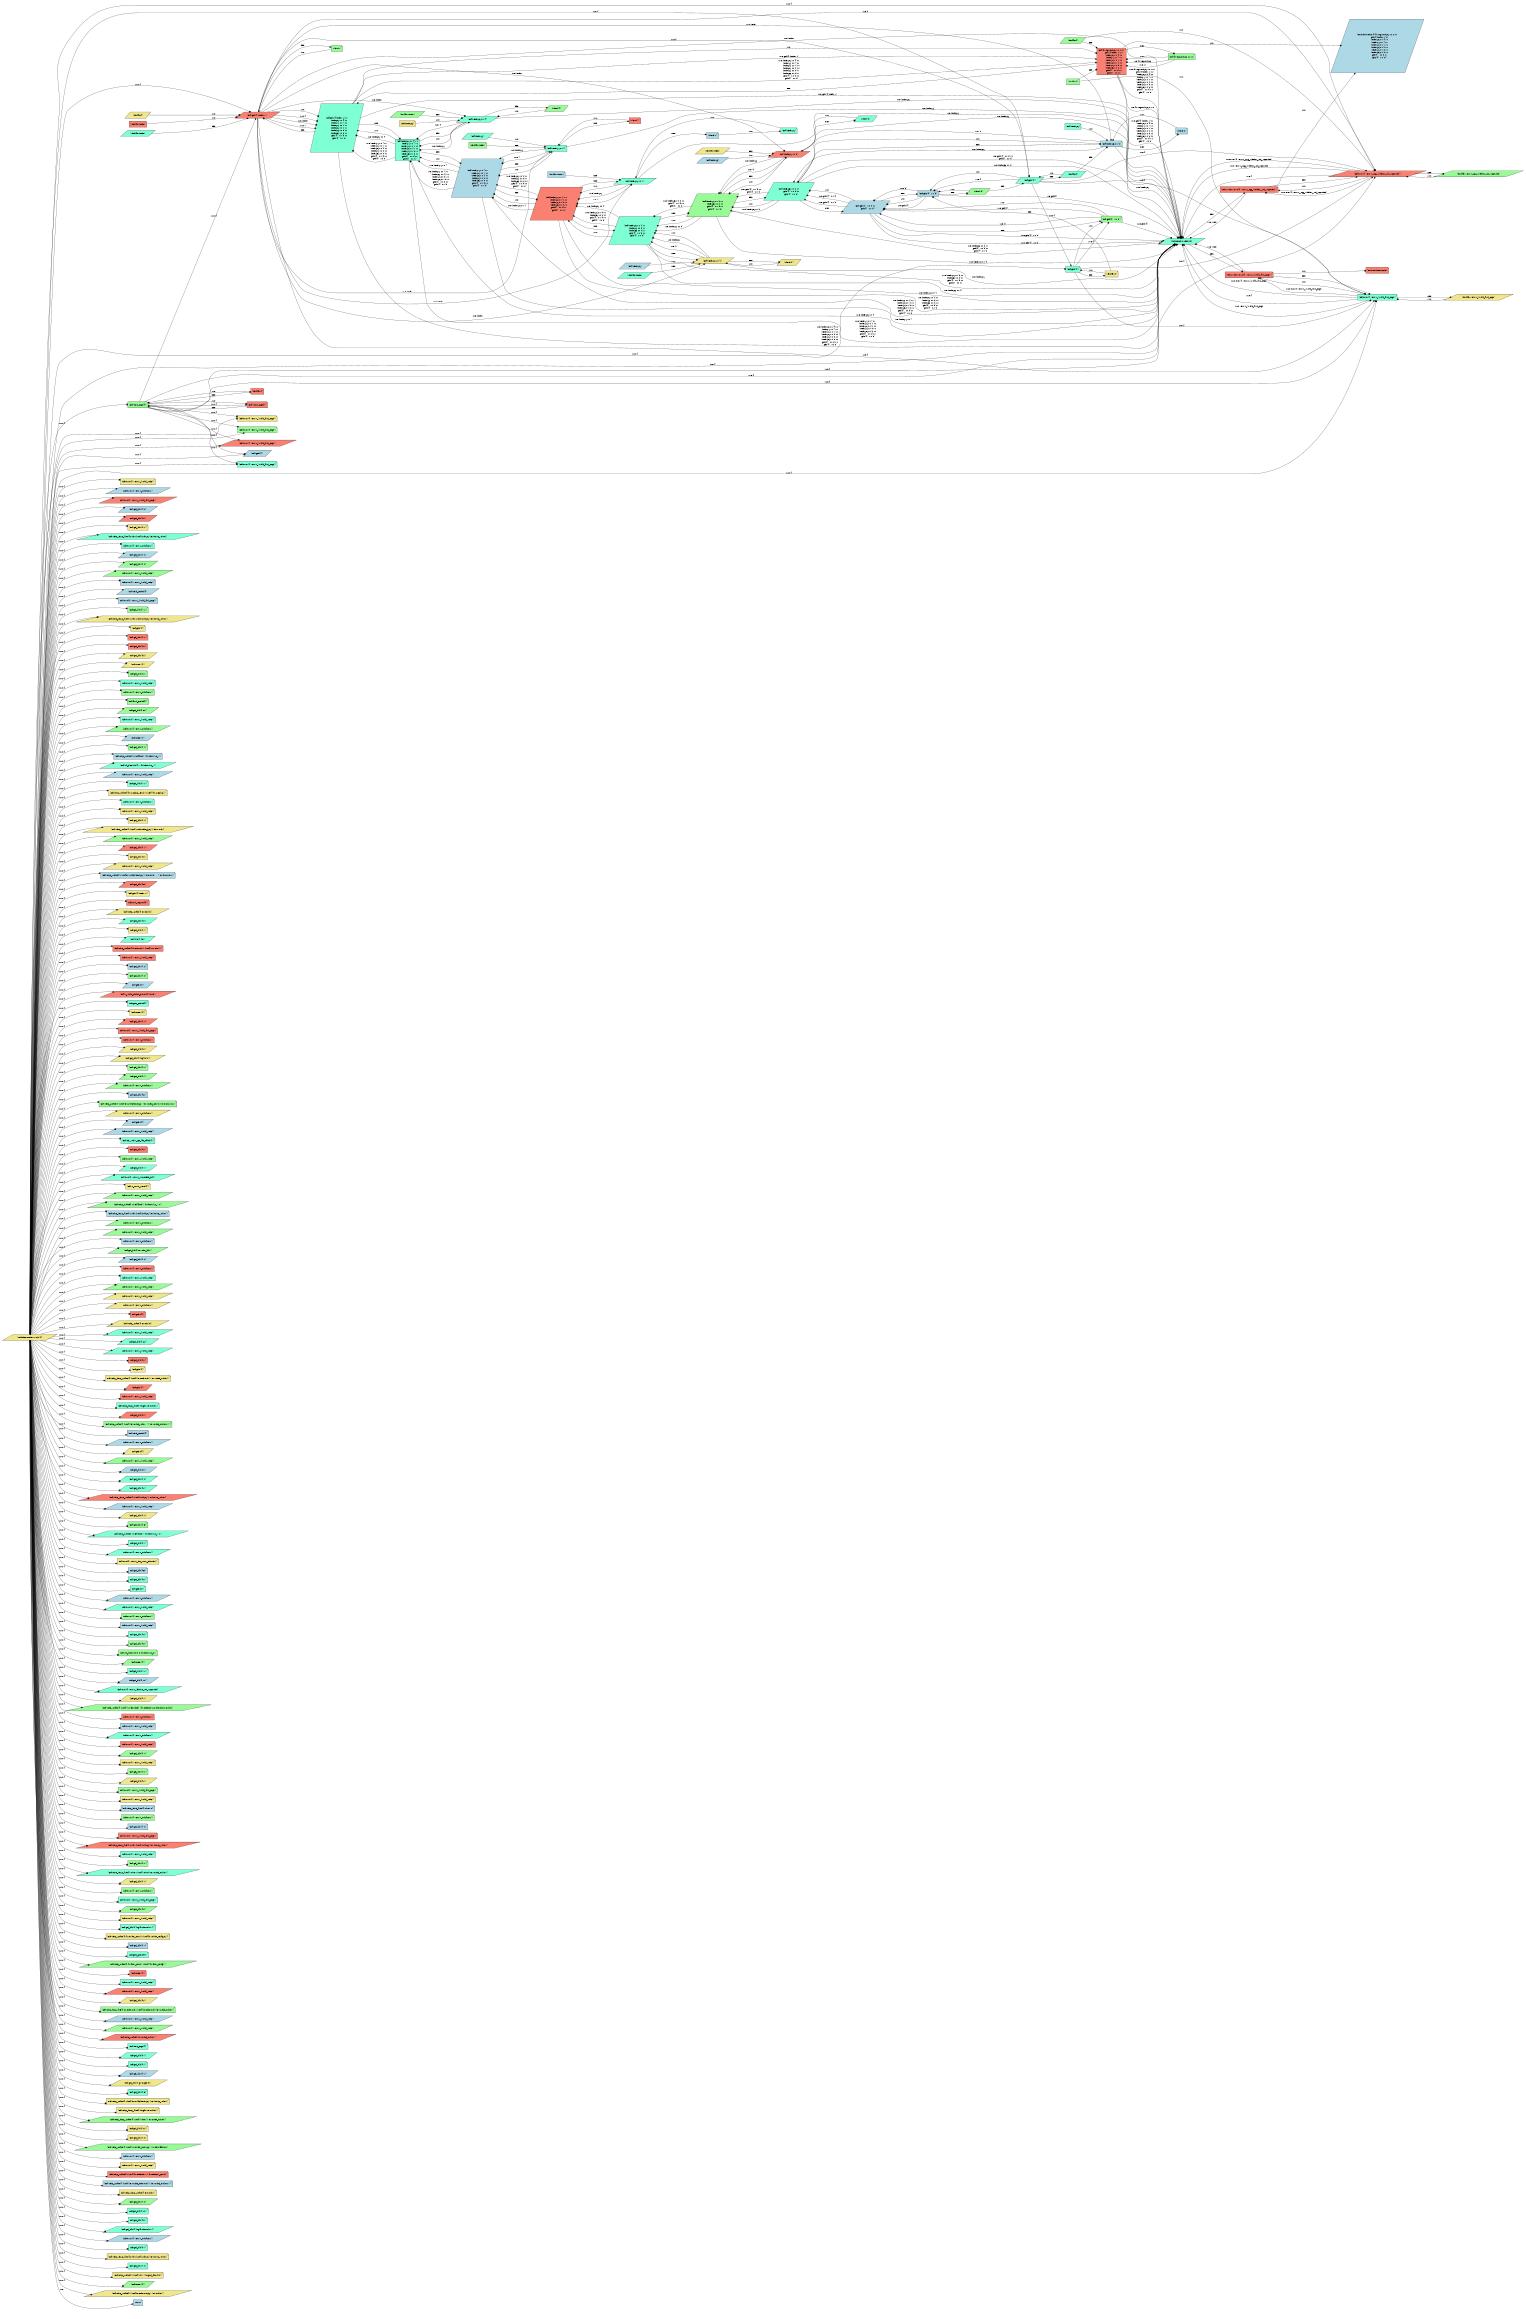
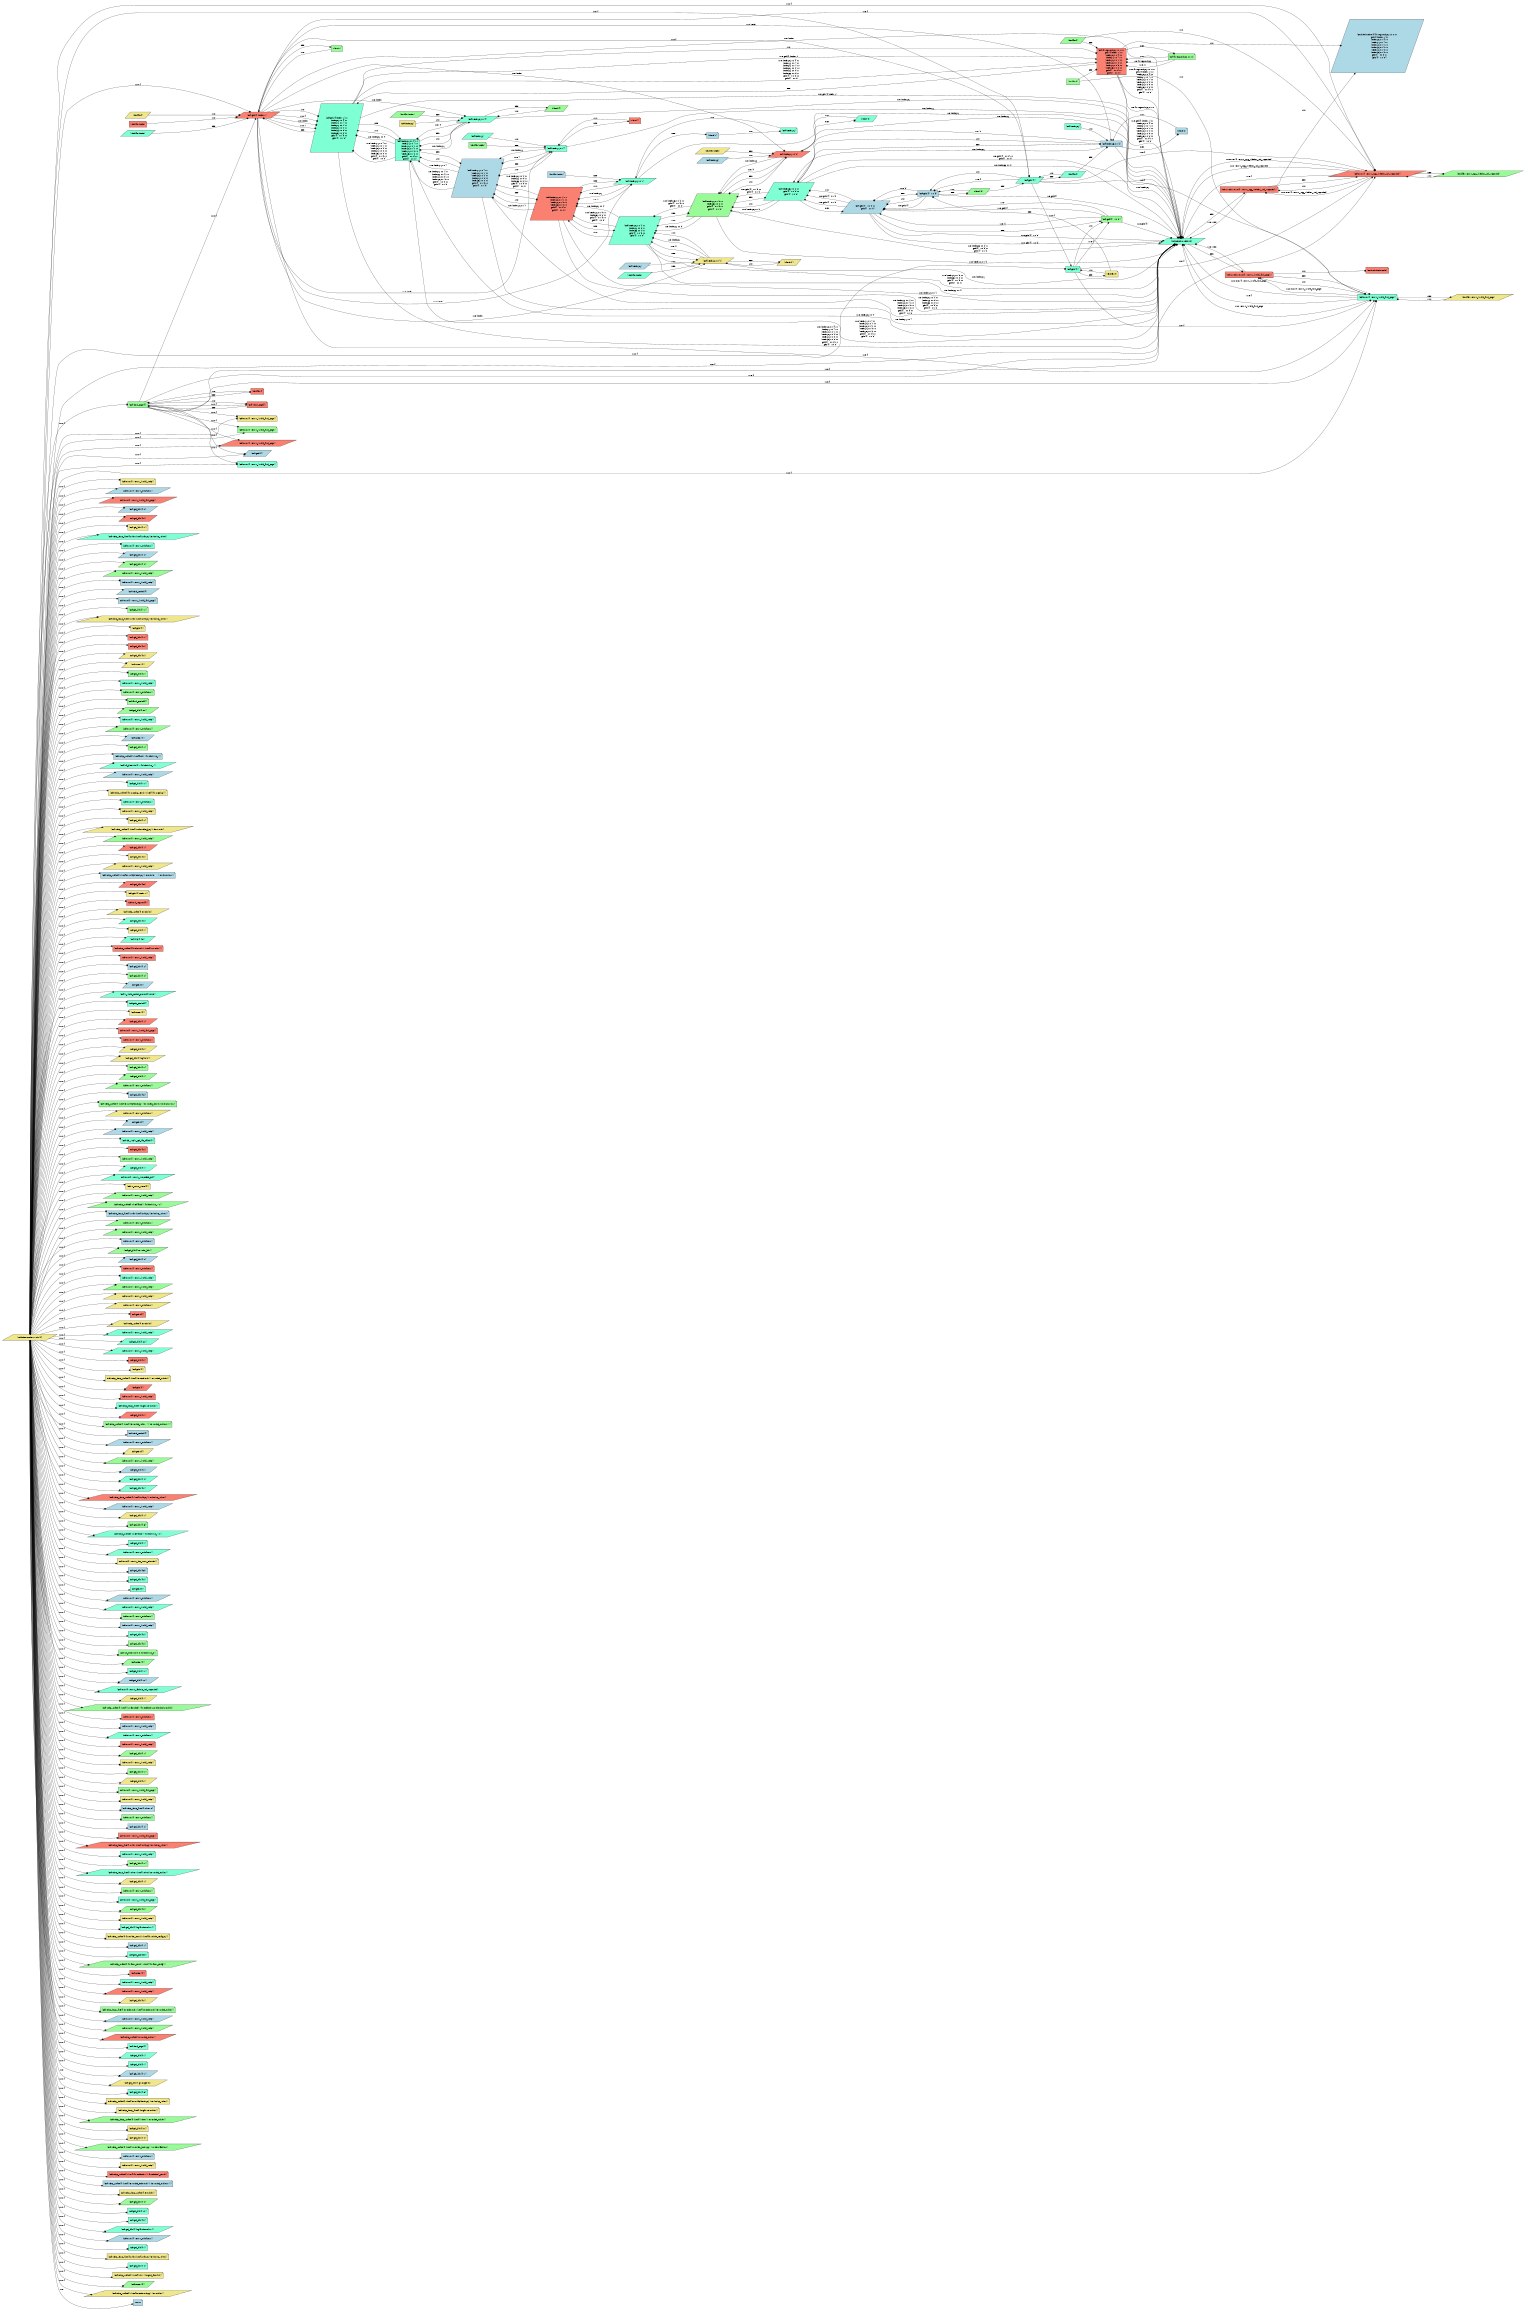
node "(Call,is_whole_packet_present(f, TRUE))": fillcolor salmon -> aquamarine
edge "(MethodParameterIn,vorb *f)" -> "(Call,get_bits(f, g->rangebits))": label "DDG: f" -> "AST: "
